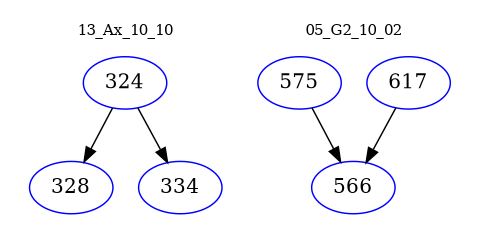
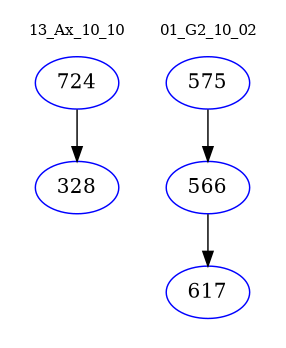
cluster "05_G2_10_02": label "05_G2_10_02" -> "01_G2_10_02"
node "324": label "324" -> "724"
edge "617" -> "566": reversed
node "334": removed
